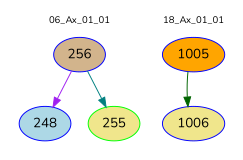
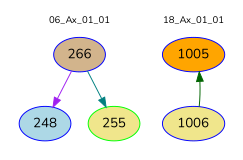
node "256": label "256" -> "266"
edge "1005" -> "1006": reversed
